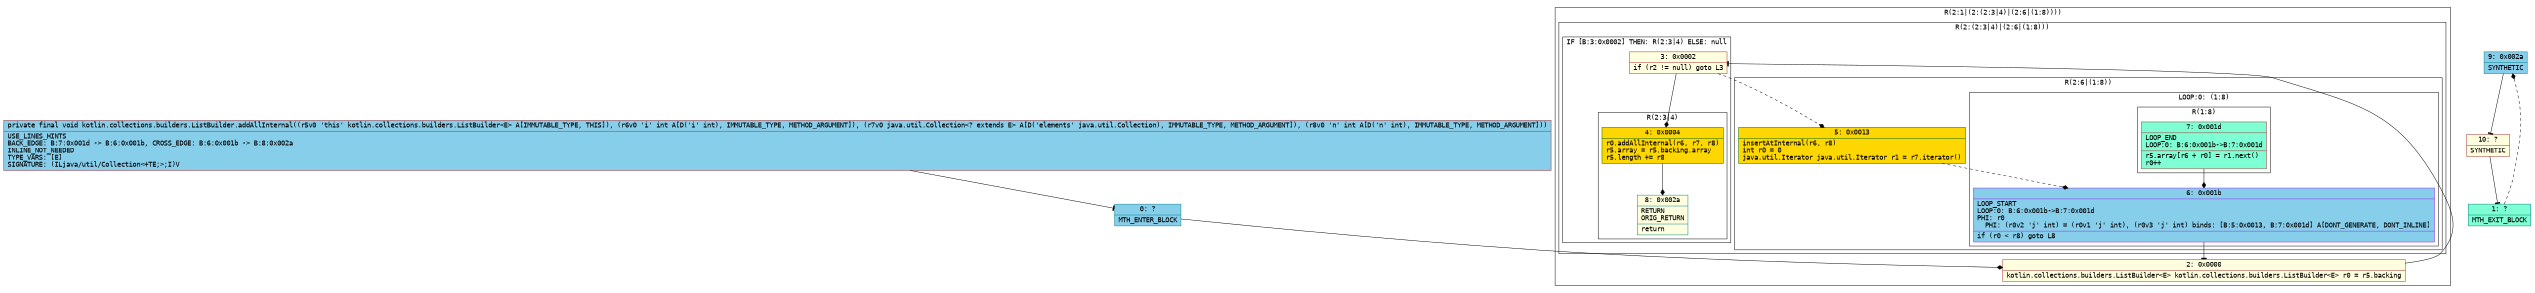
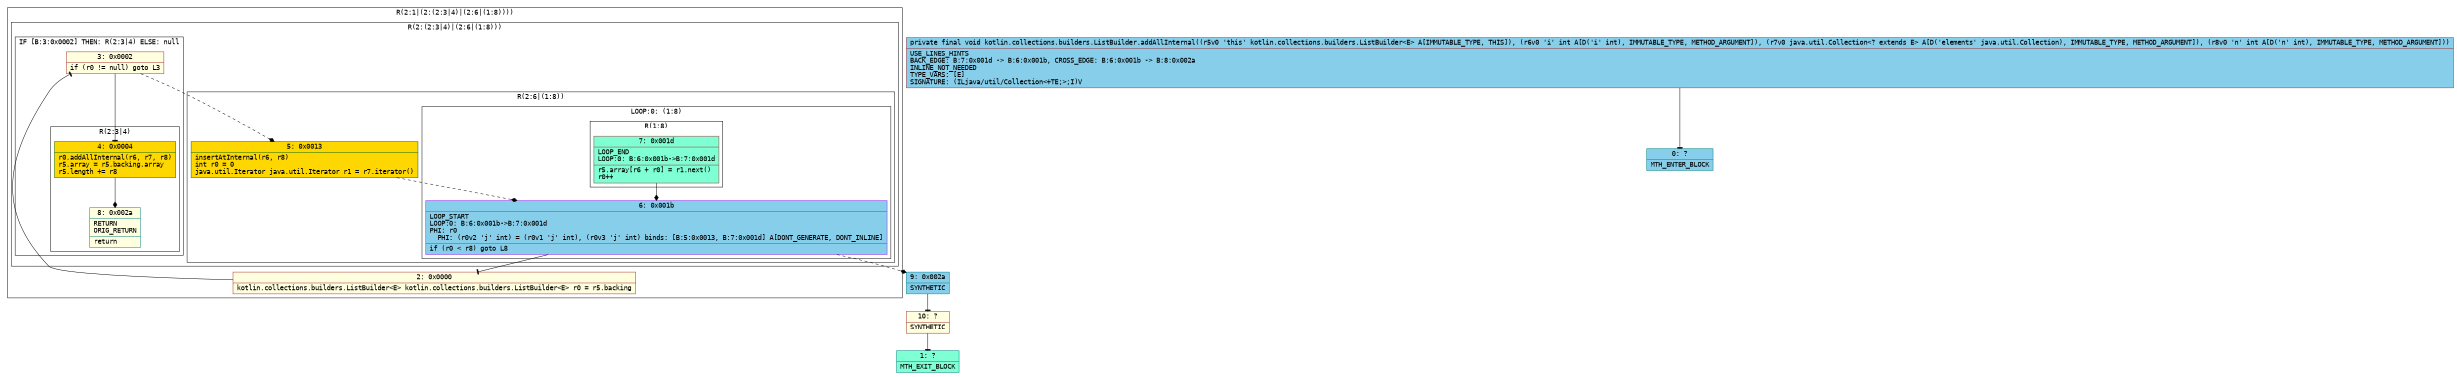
node "3: 0x0002": text "if (r2 != null) goto L3" -> "if (r0 != null) goto L3"
edge "3: 0x0002" -> "4: 0x0004": arrowhead diamond -> tee
edge "1: ?" -> "9: 0x002a": now "6: 0x001b" -> "9: 0x002a"
edge "0: ?" -> "2: 0x0000": removed
